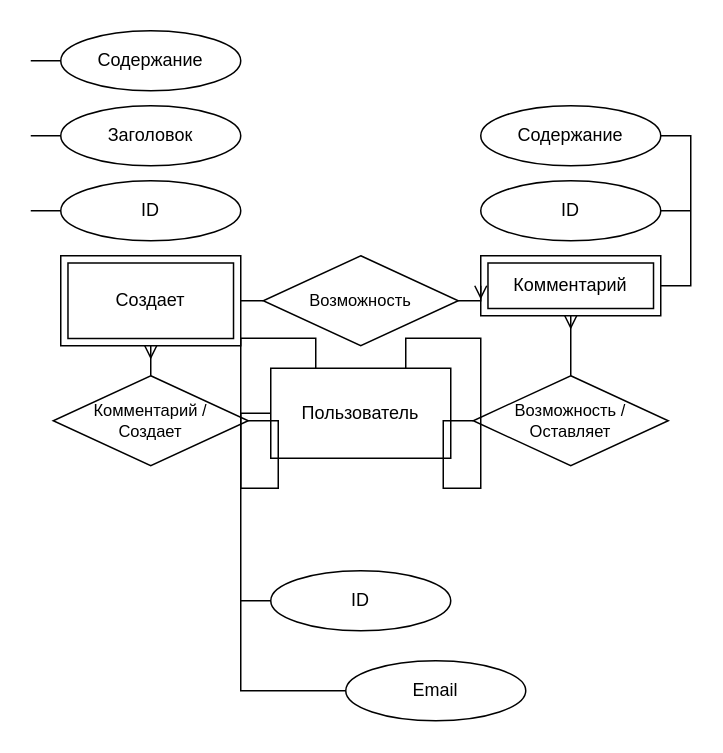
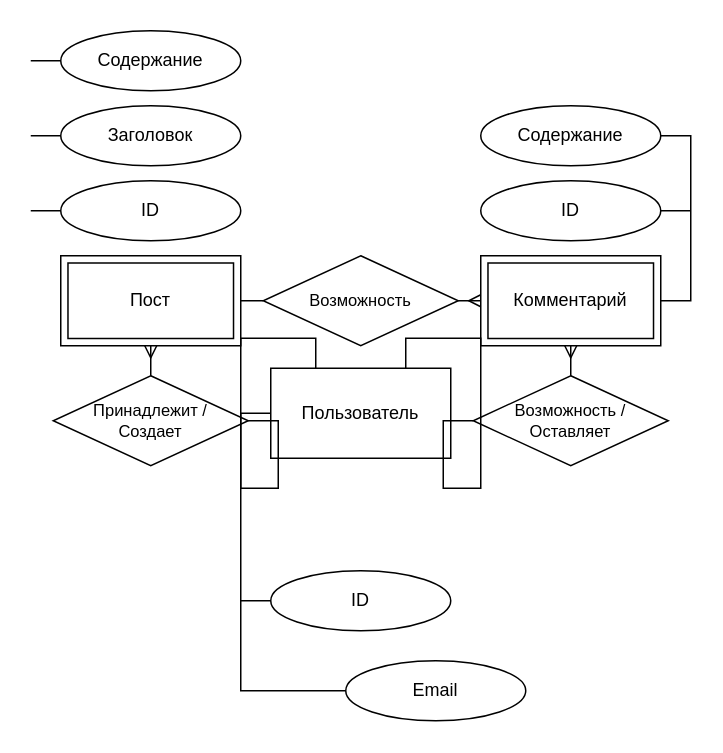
node "Комментарий": size 180x60 -> 180x90
node "Создает": label "Создает" -> "Пост"
node "Комментарий / Создает": label "Комментарий / Создает" -> "Принадлежит / Создает"
